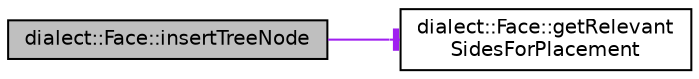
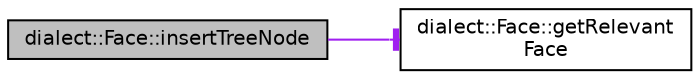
node "dialect::Face::getRelevant SidesForPlacement": label "dialect::Face::getRelevant SidesForPlacement" -> "dialect::Face::getRelevant Face"
